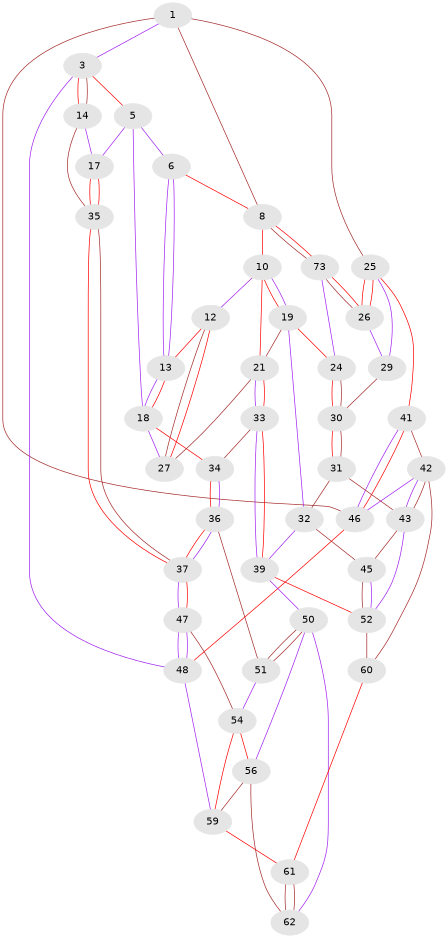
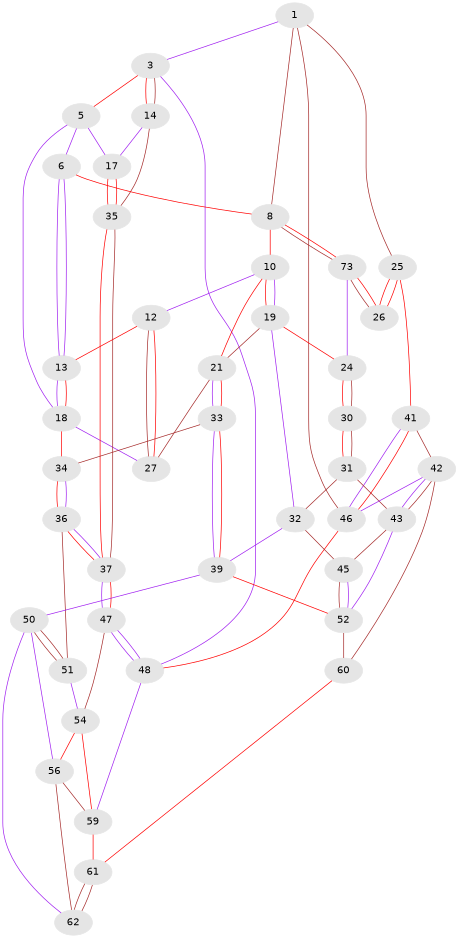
node "29": removed
